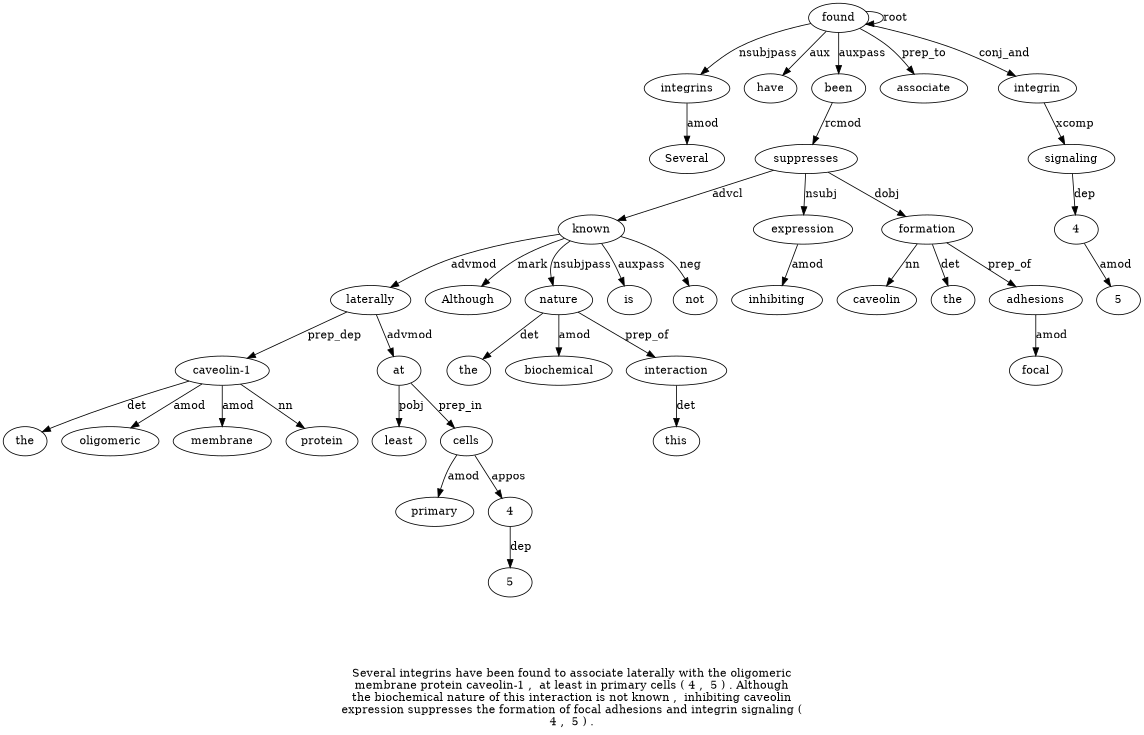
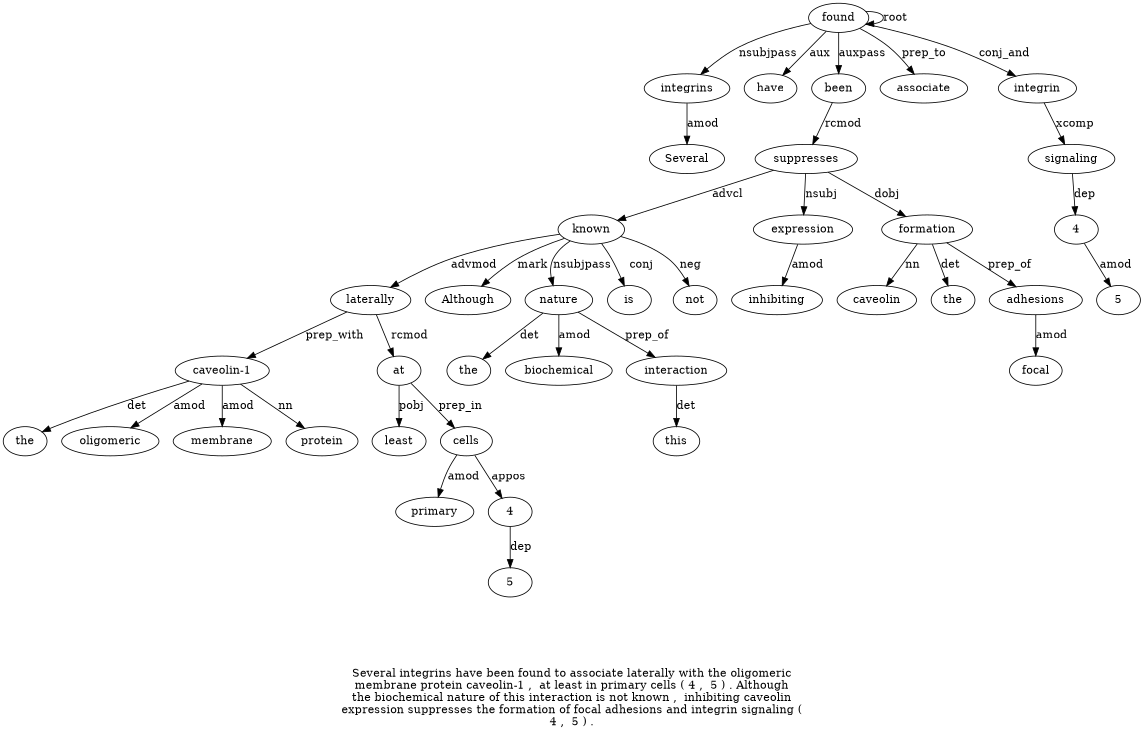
edge "known" -> "is": label "auxpass" -> "conj"
edge "laterally" -> "caveolin-1": label "prep_dep" -> "prep_with"
edge "laterally" -> "at": label "advmod" -> "rcmod"
